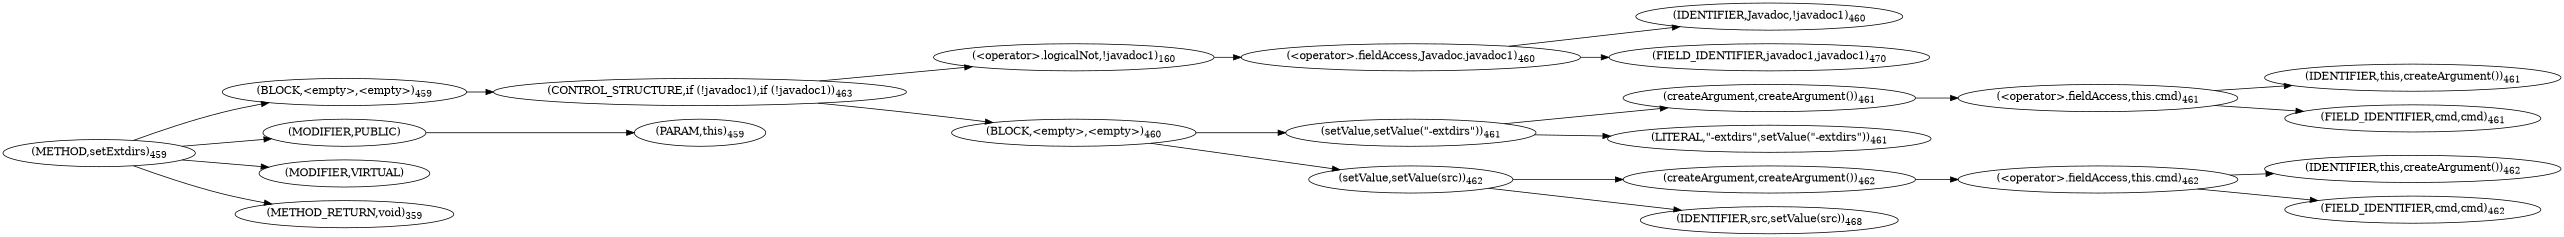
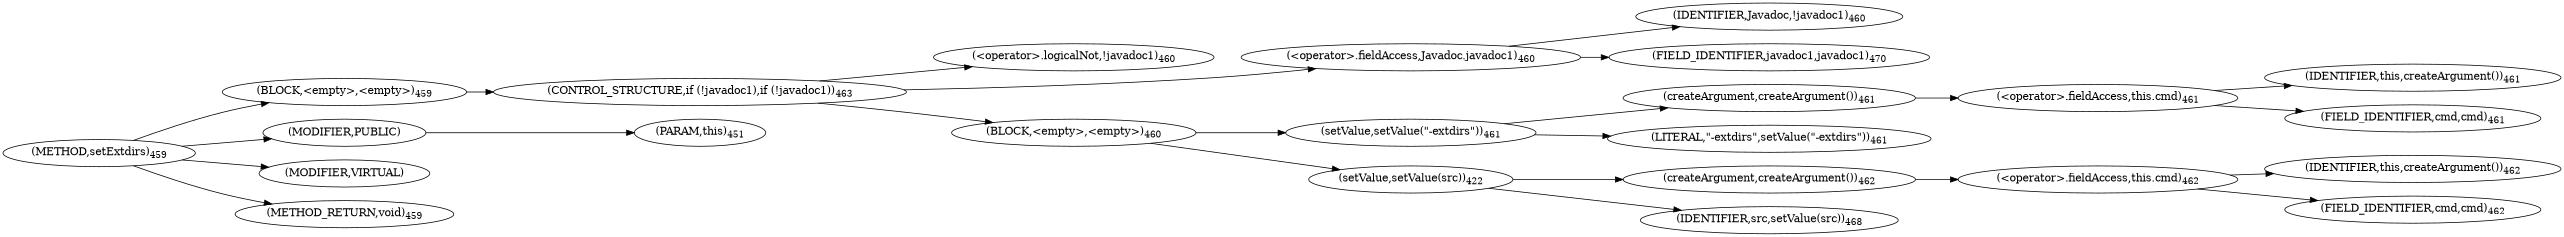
node "(<operator>.logicalNot,!javadoc1)": text "160" -> "460"
edge "(<operator>.logicalNot,!javadoc1)" -> "(<operator>.fieldAccess,Javadoc.javadoc1)": now "(CONTROL_STRUCTURE,if (!javadoc1),if (!javadoc1))" -> "(<operator>.fieldAccess,Javadoc.javadoc1)"
node "(PARAM,this)": text "459" -> "451"
node "(setValue,setValue(src))": text "462" -> "422"
node "(METHOD_RETURN,void)": text "359" -> "459"
